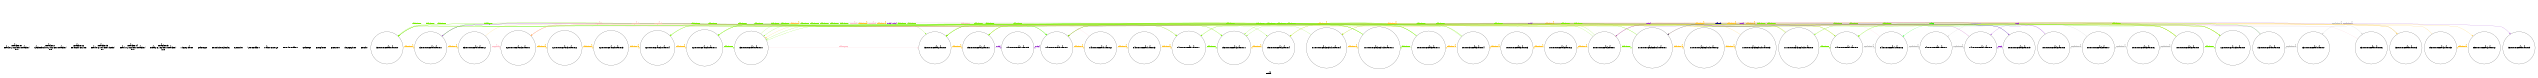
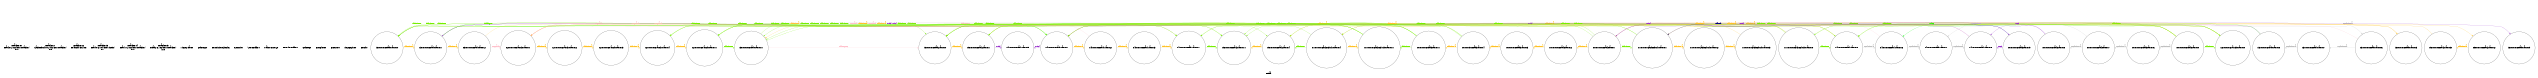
edge "n3_0_0_0_Read0_at_0_3" -> "n3_0_0_0_Read0_at_0_7": now "n3_0_0_0_Read0_at_0_6" -> "n3_0_0_0_Read0_at_0_7"
edge "n1_0_0_0_CacheFlush0_at_0_4" -> "n5_0_0_0_Read2_at_0_4": added, label "uhb_inter"
